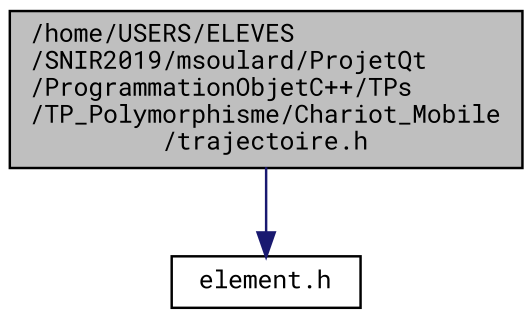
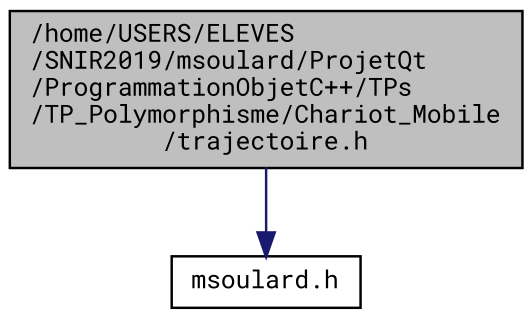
node "element.h": label "element.h" -> "msoulard.h"
